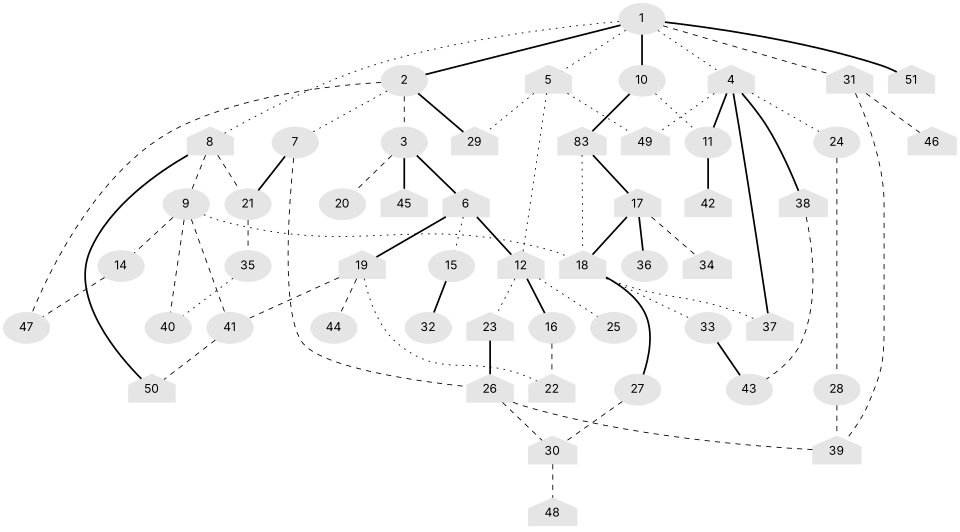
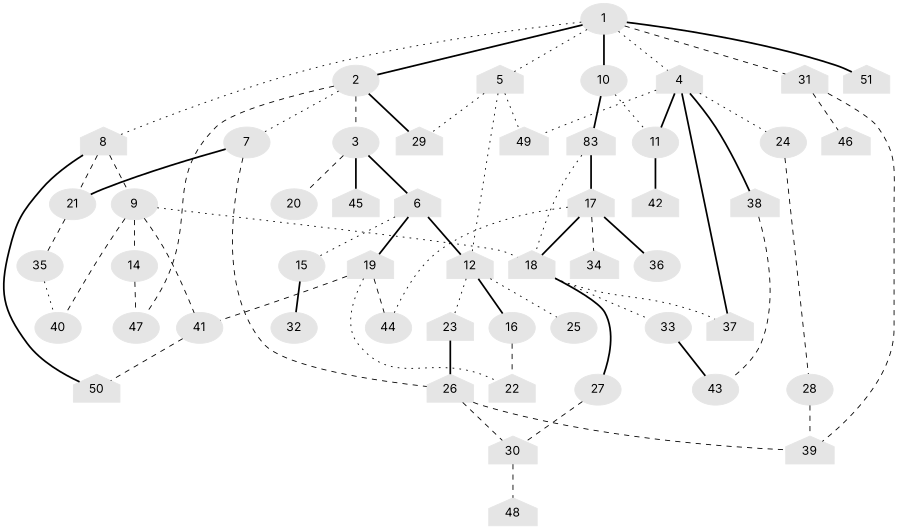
edge "17" -- "44": added
